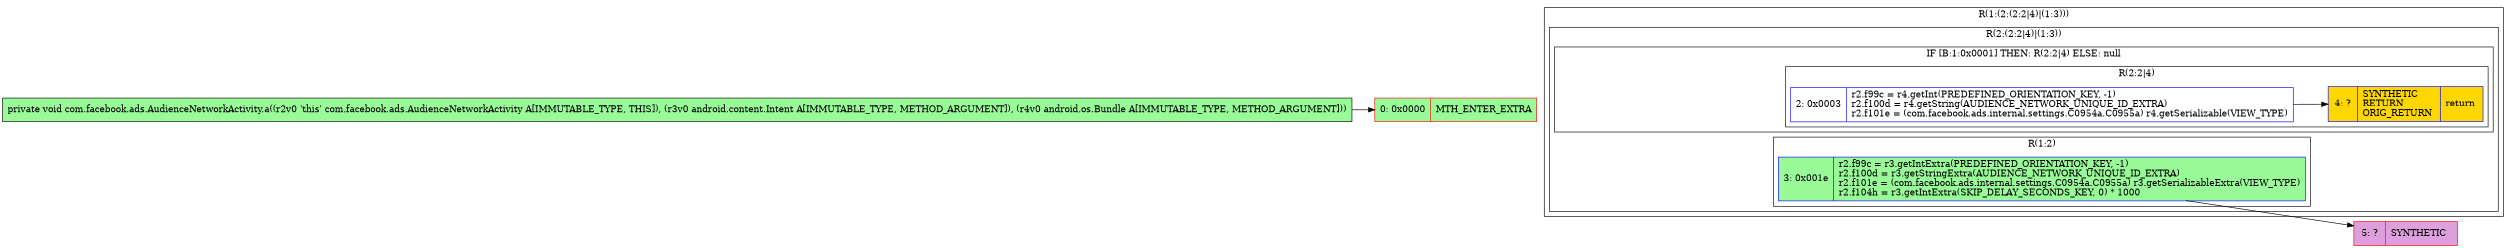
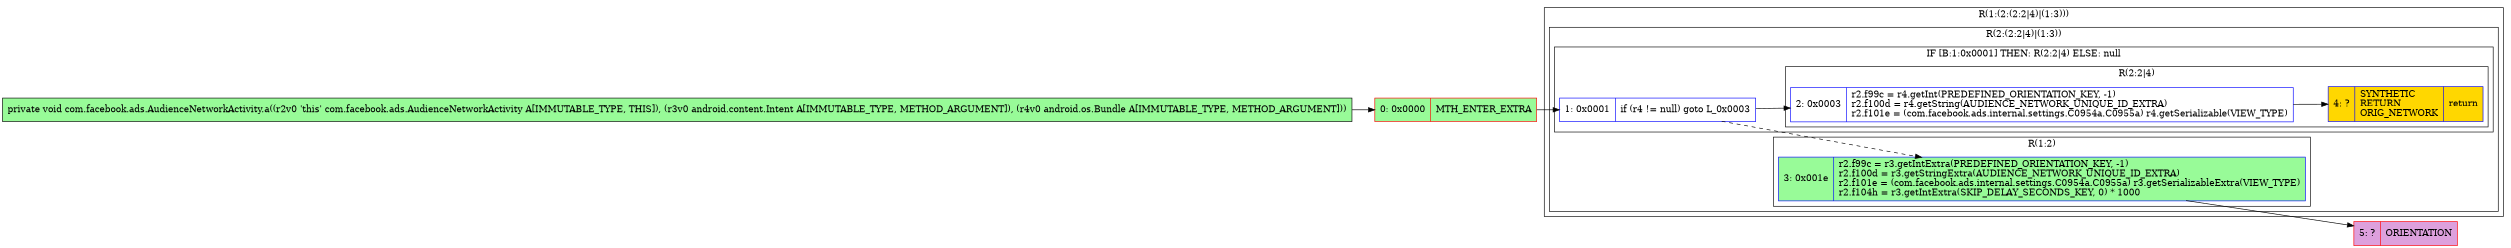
node "1: 0x0001": added
node "4: ?": text "ORIG_RETURN" -> "ORIG_NETWORK"
node "5: ?": text "SYNTHETIC" -> "ORIENTATION"
